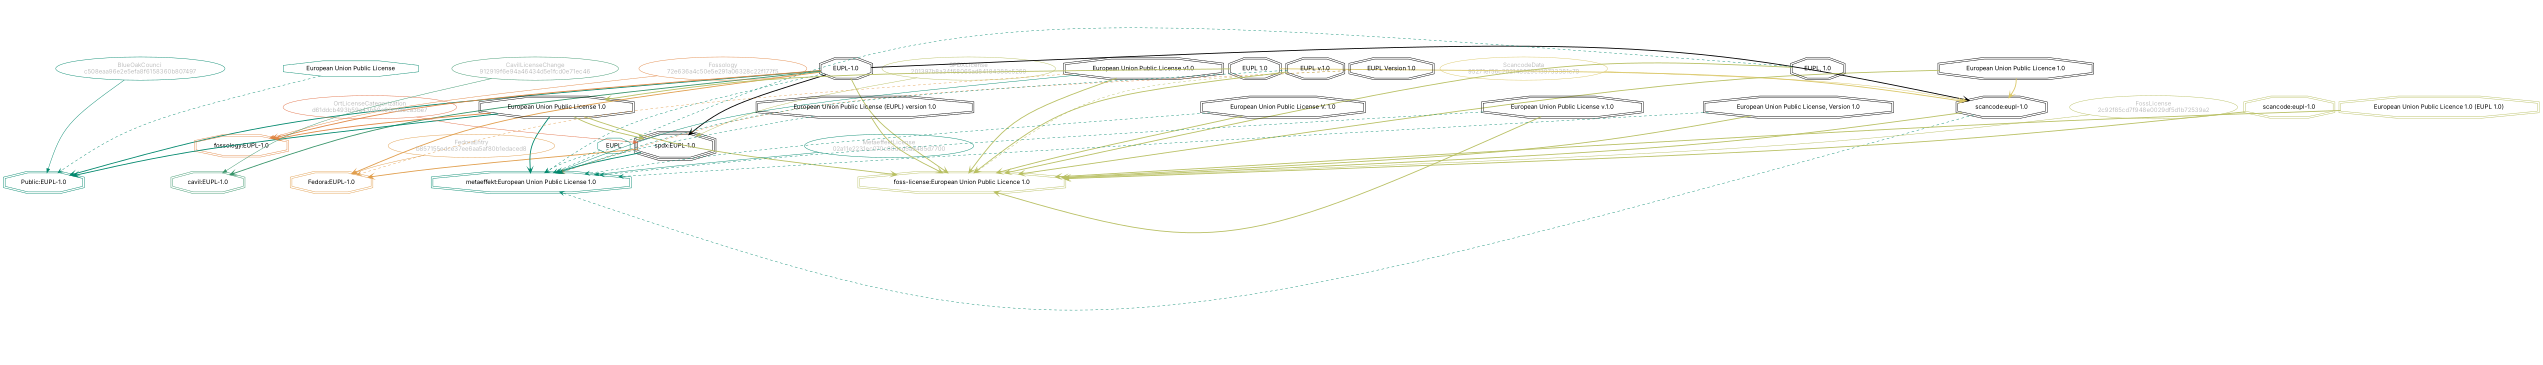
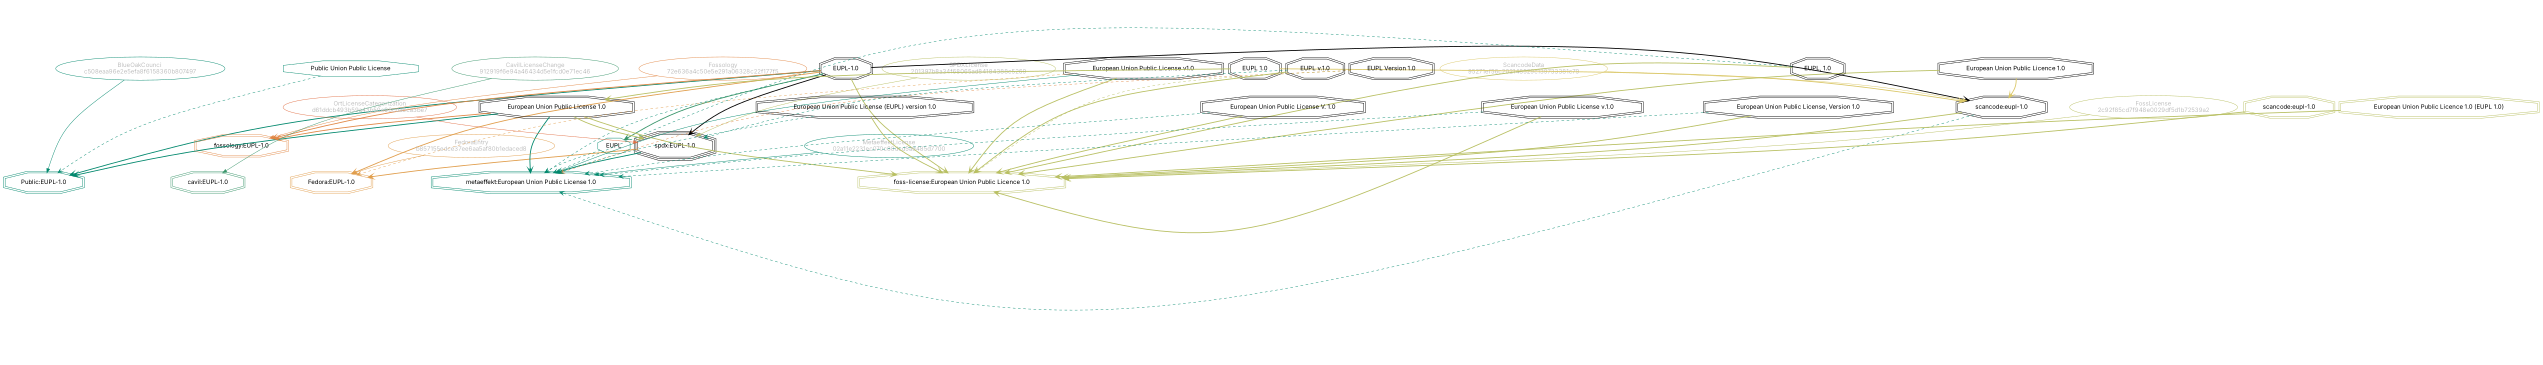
node "European Union Public License": label "European Union Public License" -> "Public Union Public License"
edge "EUPL v.1.0" -> "metaeffekt:European Union Public License 1.0": now "EUPL v.1.0" -> "spdx:EUPL-1.0"
edge "EUPL-1.0" -> "cavil:EUPL-1.0": now "EUPL-1.0" -> "EUPL"
